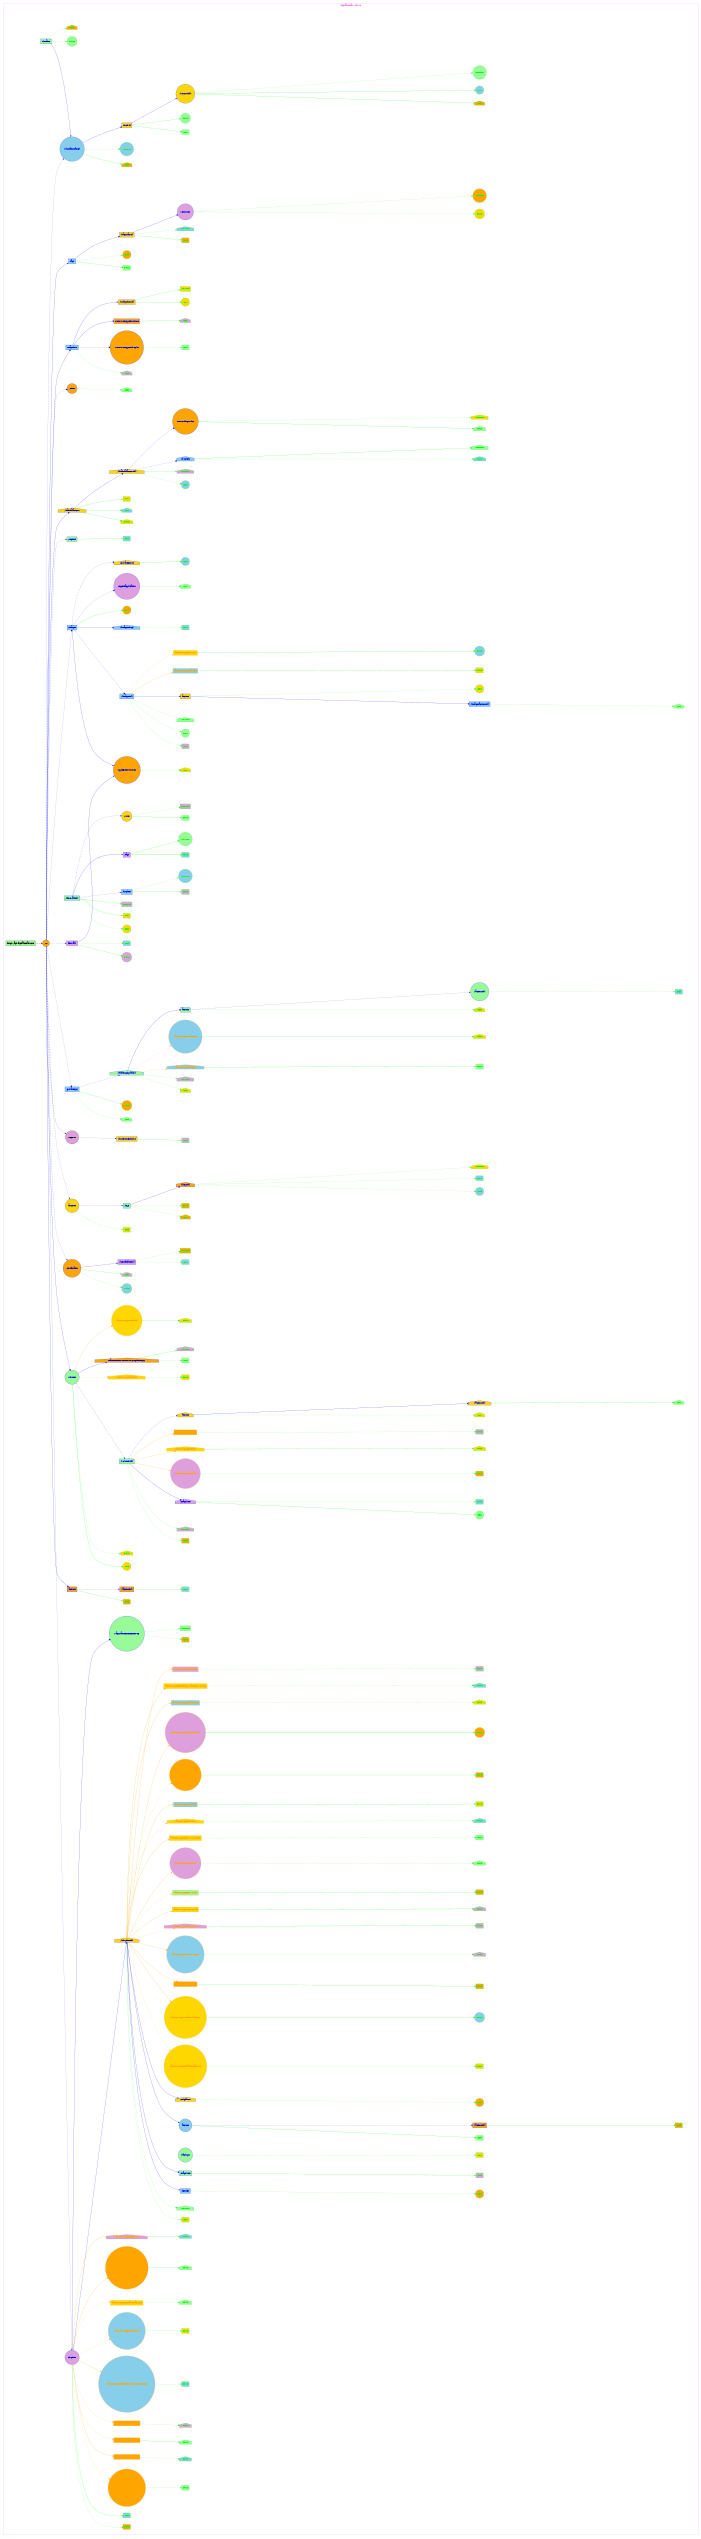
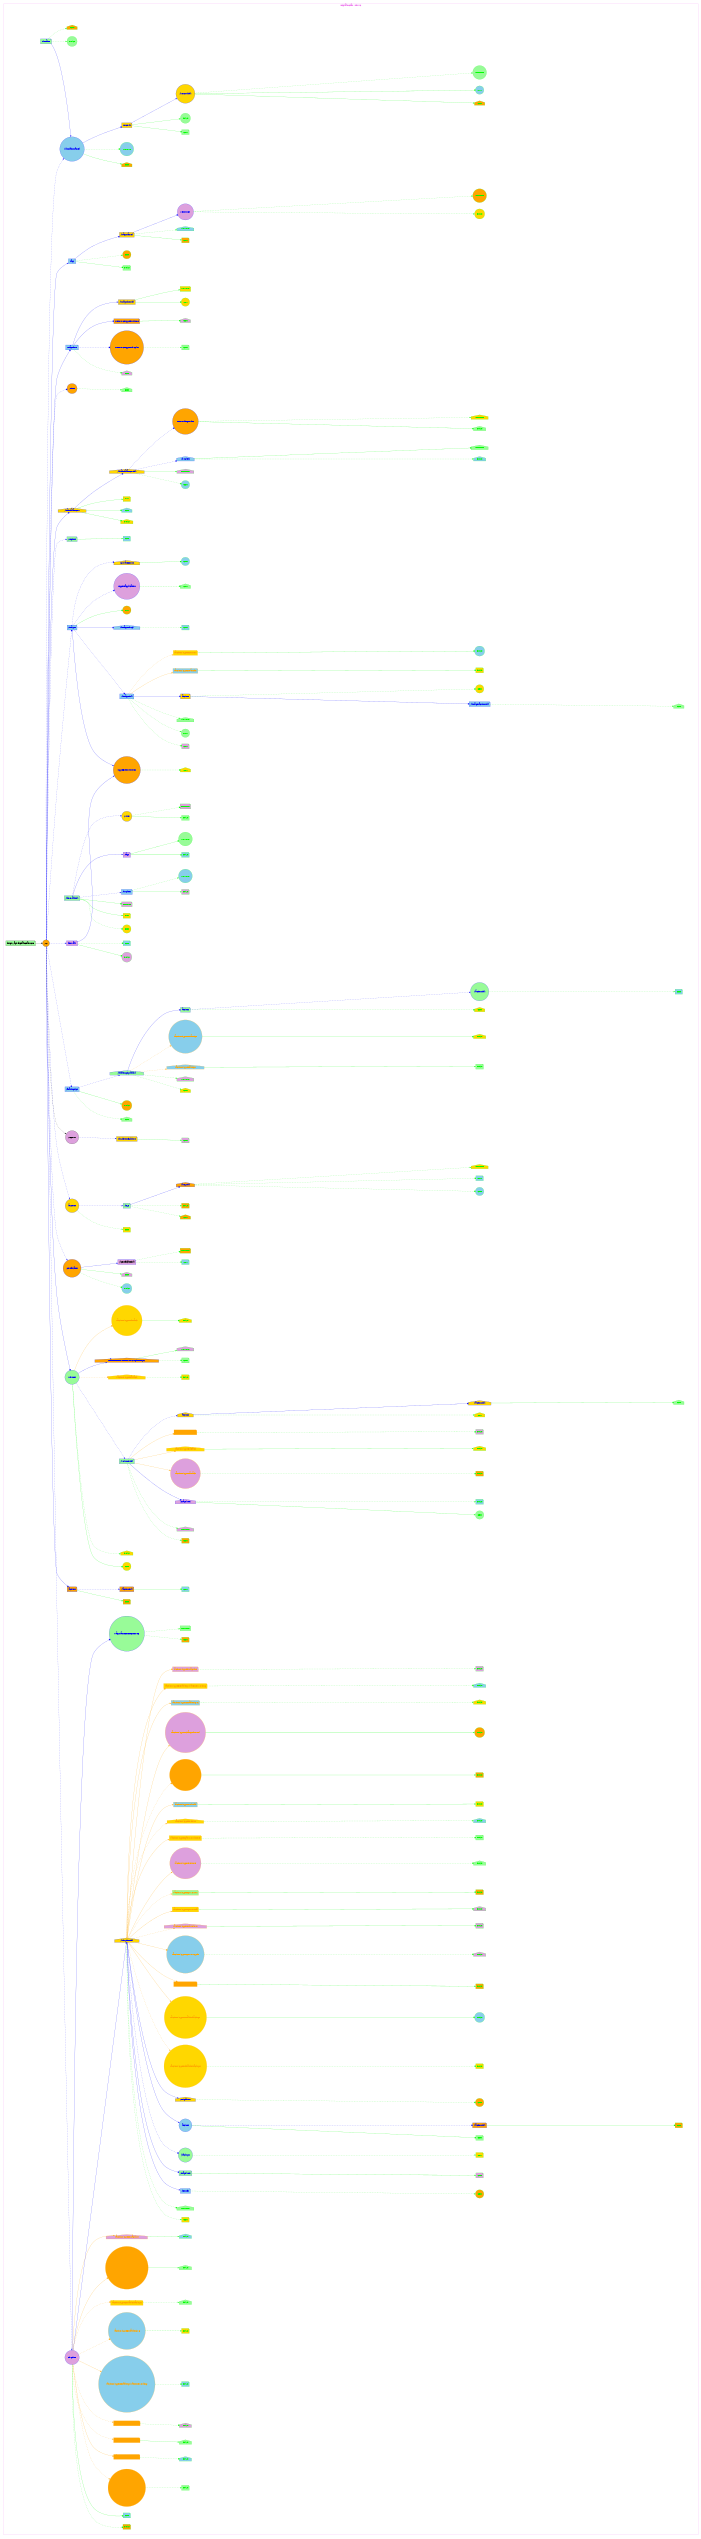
node "/private_ips": label "/private_ips" -> "/floating_ips"
node "/{certificate_id}": fontcolor blue -> black
edge "/{droplet_id}" -> "/backups": added
